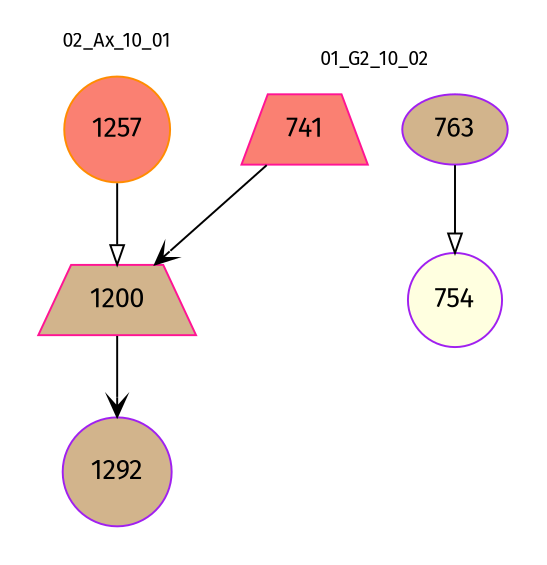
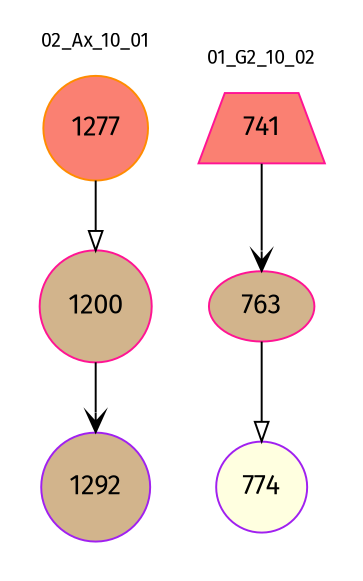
node "1257": label "1257" -> "1277"
node "763": color purple -> deeppink
edge "741" -> "1200": now "741" -> "763"
node "1200": shape trapezium -> circle
node "754": label "754" -> "774"
